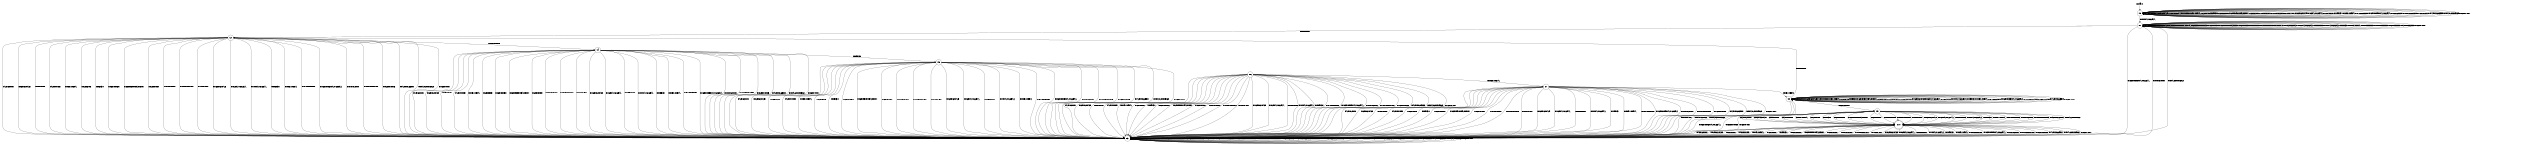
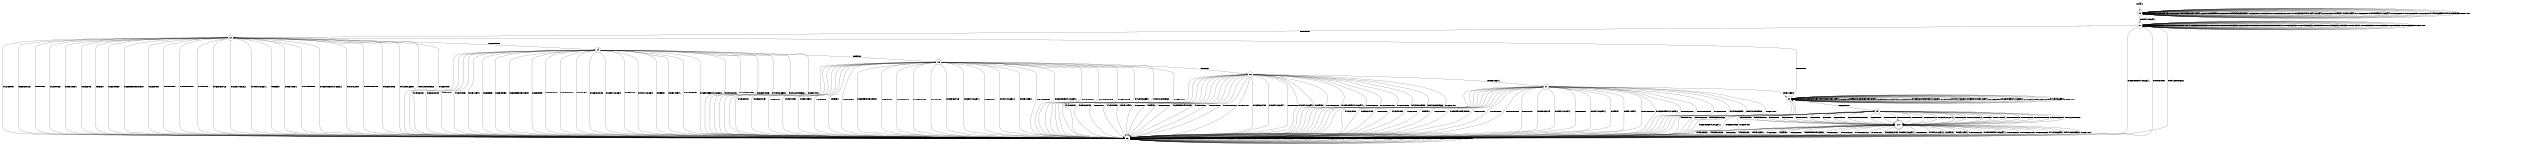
edge "s5" -> "s6": added, label "O_KEX31"
